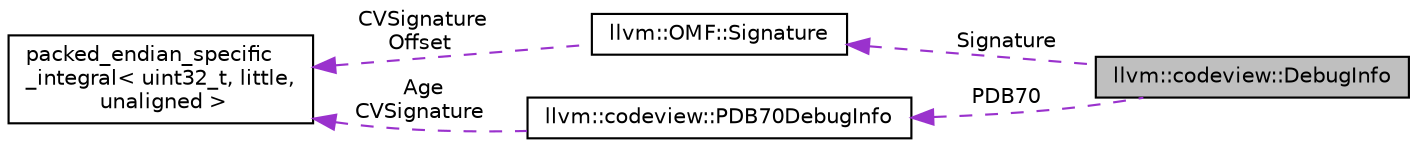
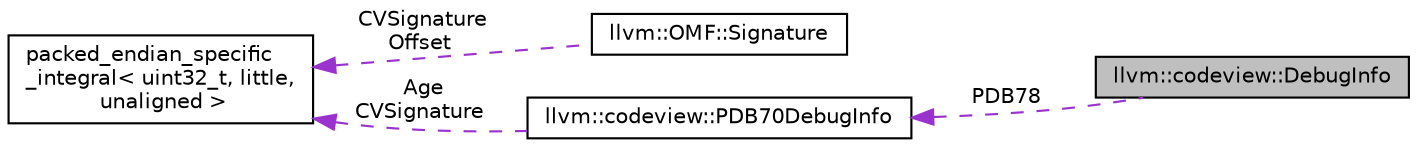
edge "llvm::codeview::DebugInfo" -> "llvm::OMF::Signature": removed, label "Signature"
edge "llvm::codeview::DebugInfo" -> "llvm::codeview::PDB70DebugInfo": label " PDB70" -> " PDB78"
